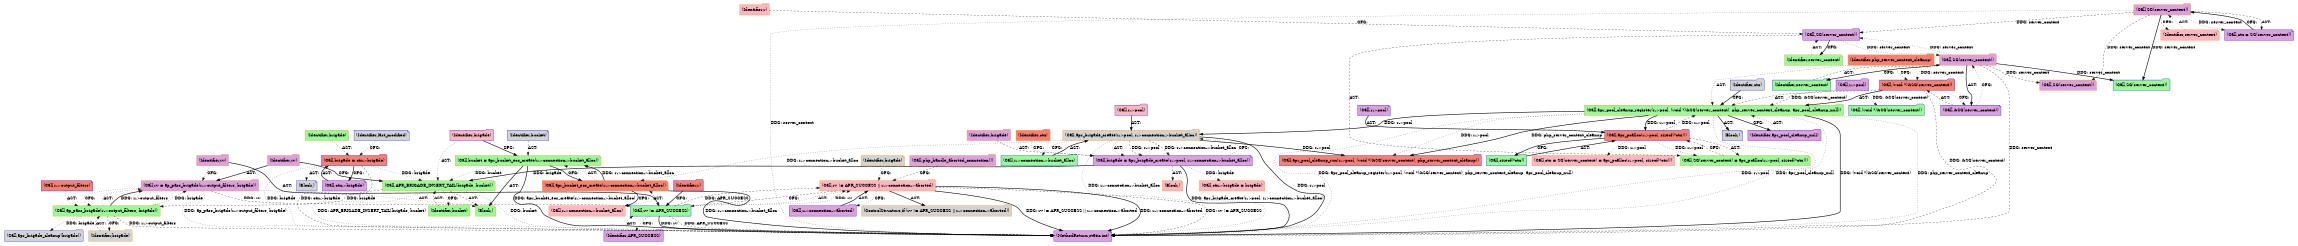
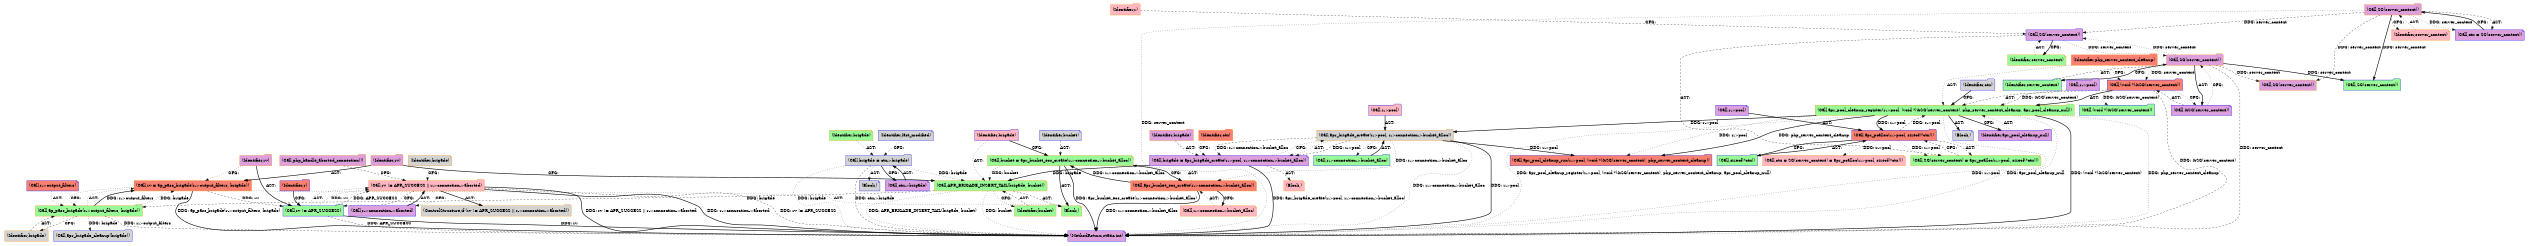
node "(Call,brigade = ctx->brigade)": fillcolor salmon -> lightgrey
node "(Call,rv = ap_pass_brigade(r->output_filters, brigade))": fillcolor plum -> salmon
node "(Call,ctx->brigade = brigade)": removed
edge "(Call,rv = ap_pass_brigade(r->output_filters, brigade))" -> "(MethodReturn,static int)": style dotted -> bold
node "(Identifier,APR_SUCCESS)": removed
